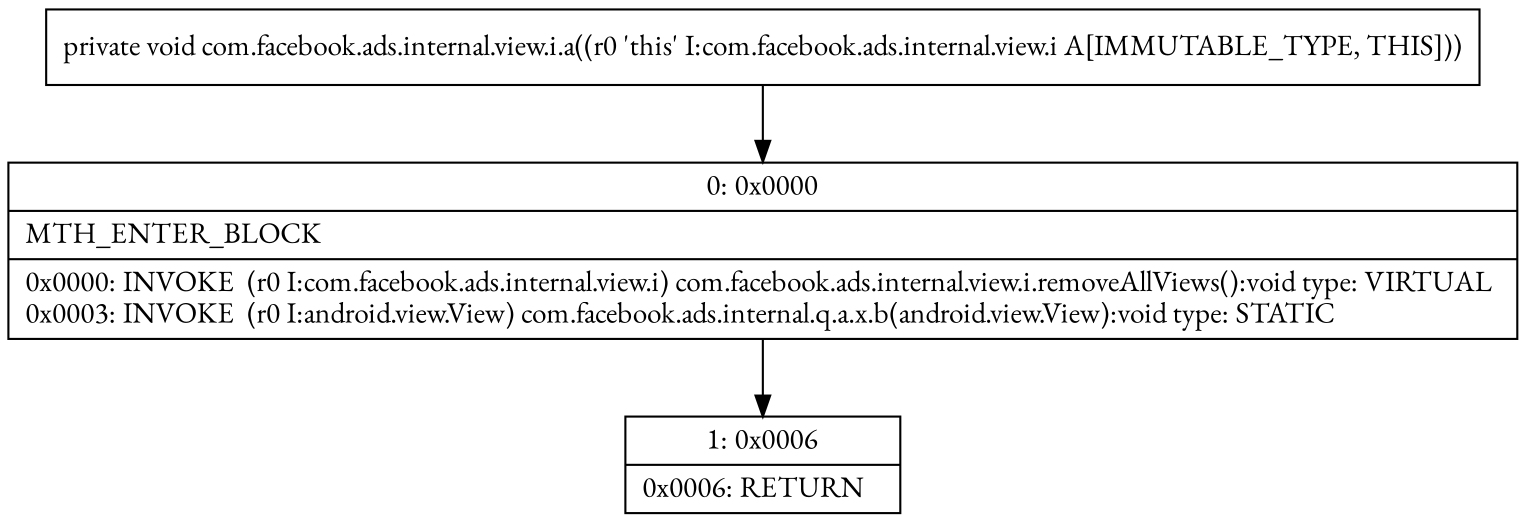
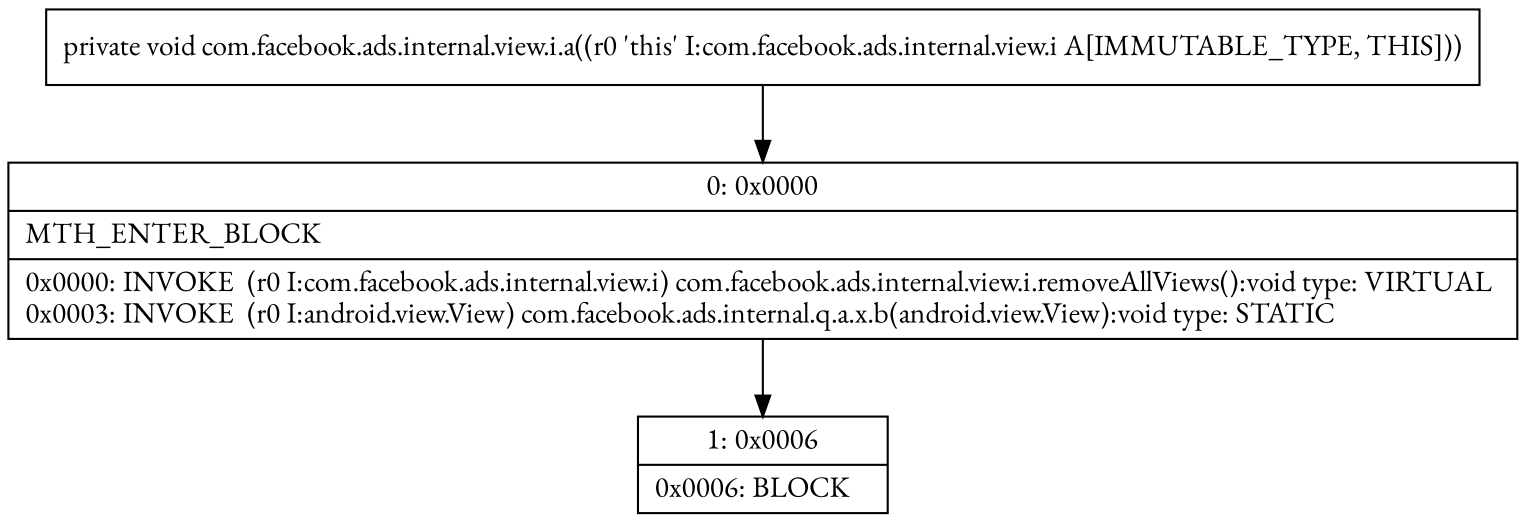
node "1: 0x0006": text "0x0006: RETURN" -> "0x0006: BLOCK"
